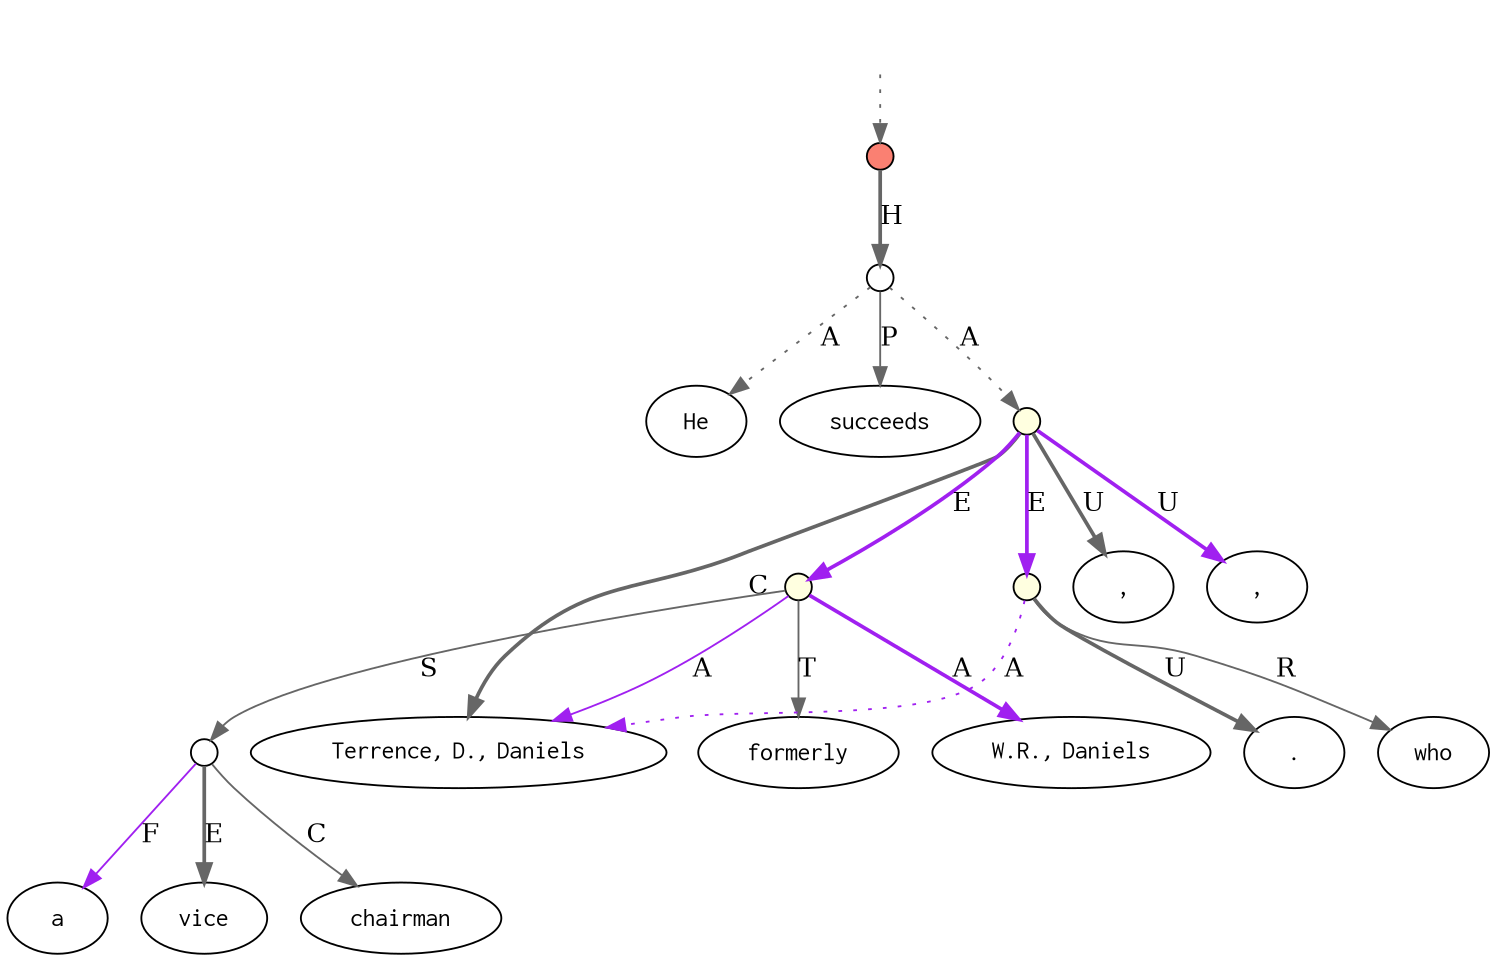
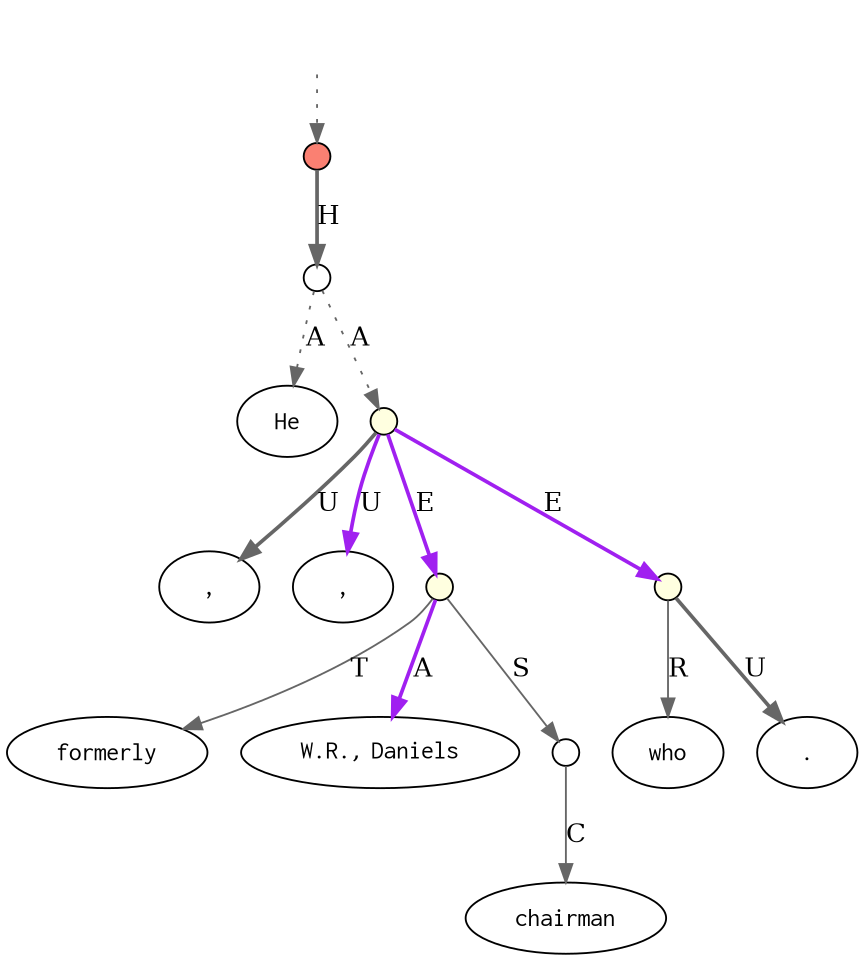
node "succeeds": removed
node "Terrence": removed
node "a": removed
node "vice": removed
